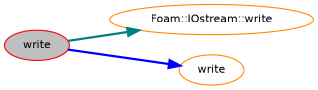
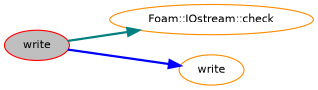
node "Foam::IOstream::write": label "Foam::IOstream::write" -> "Foam::IOstream::check"
